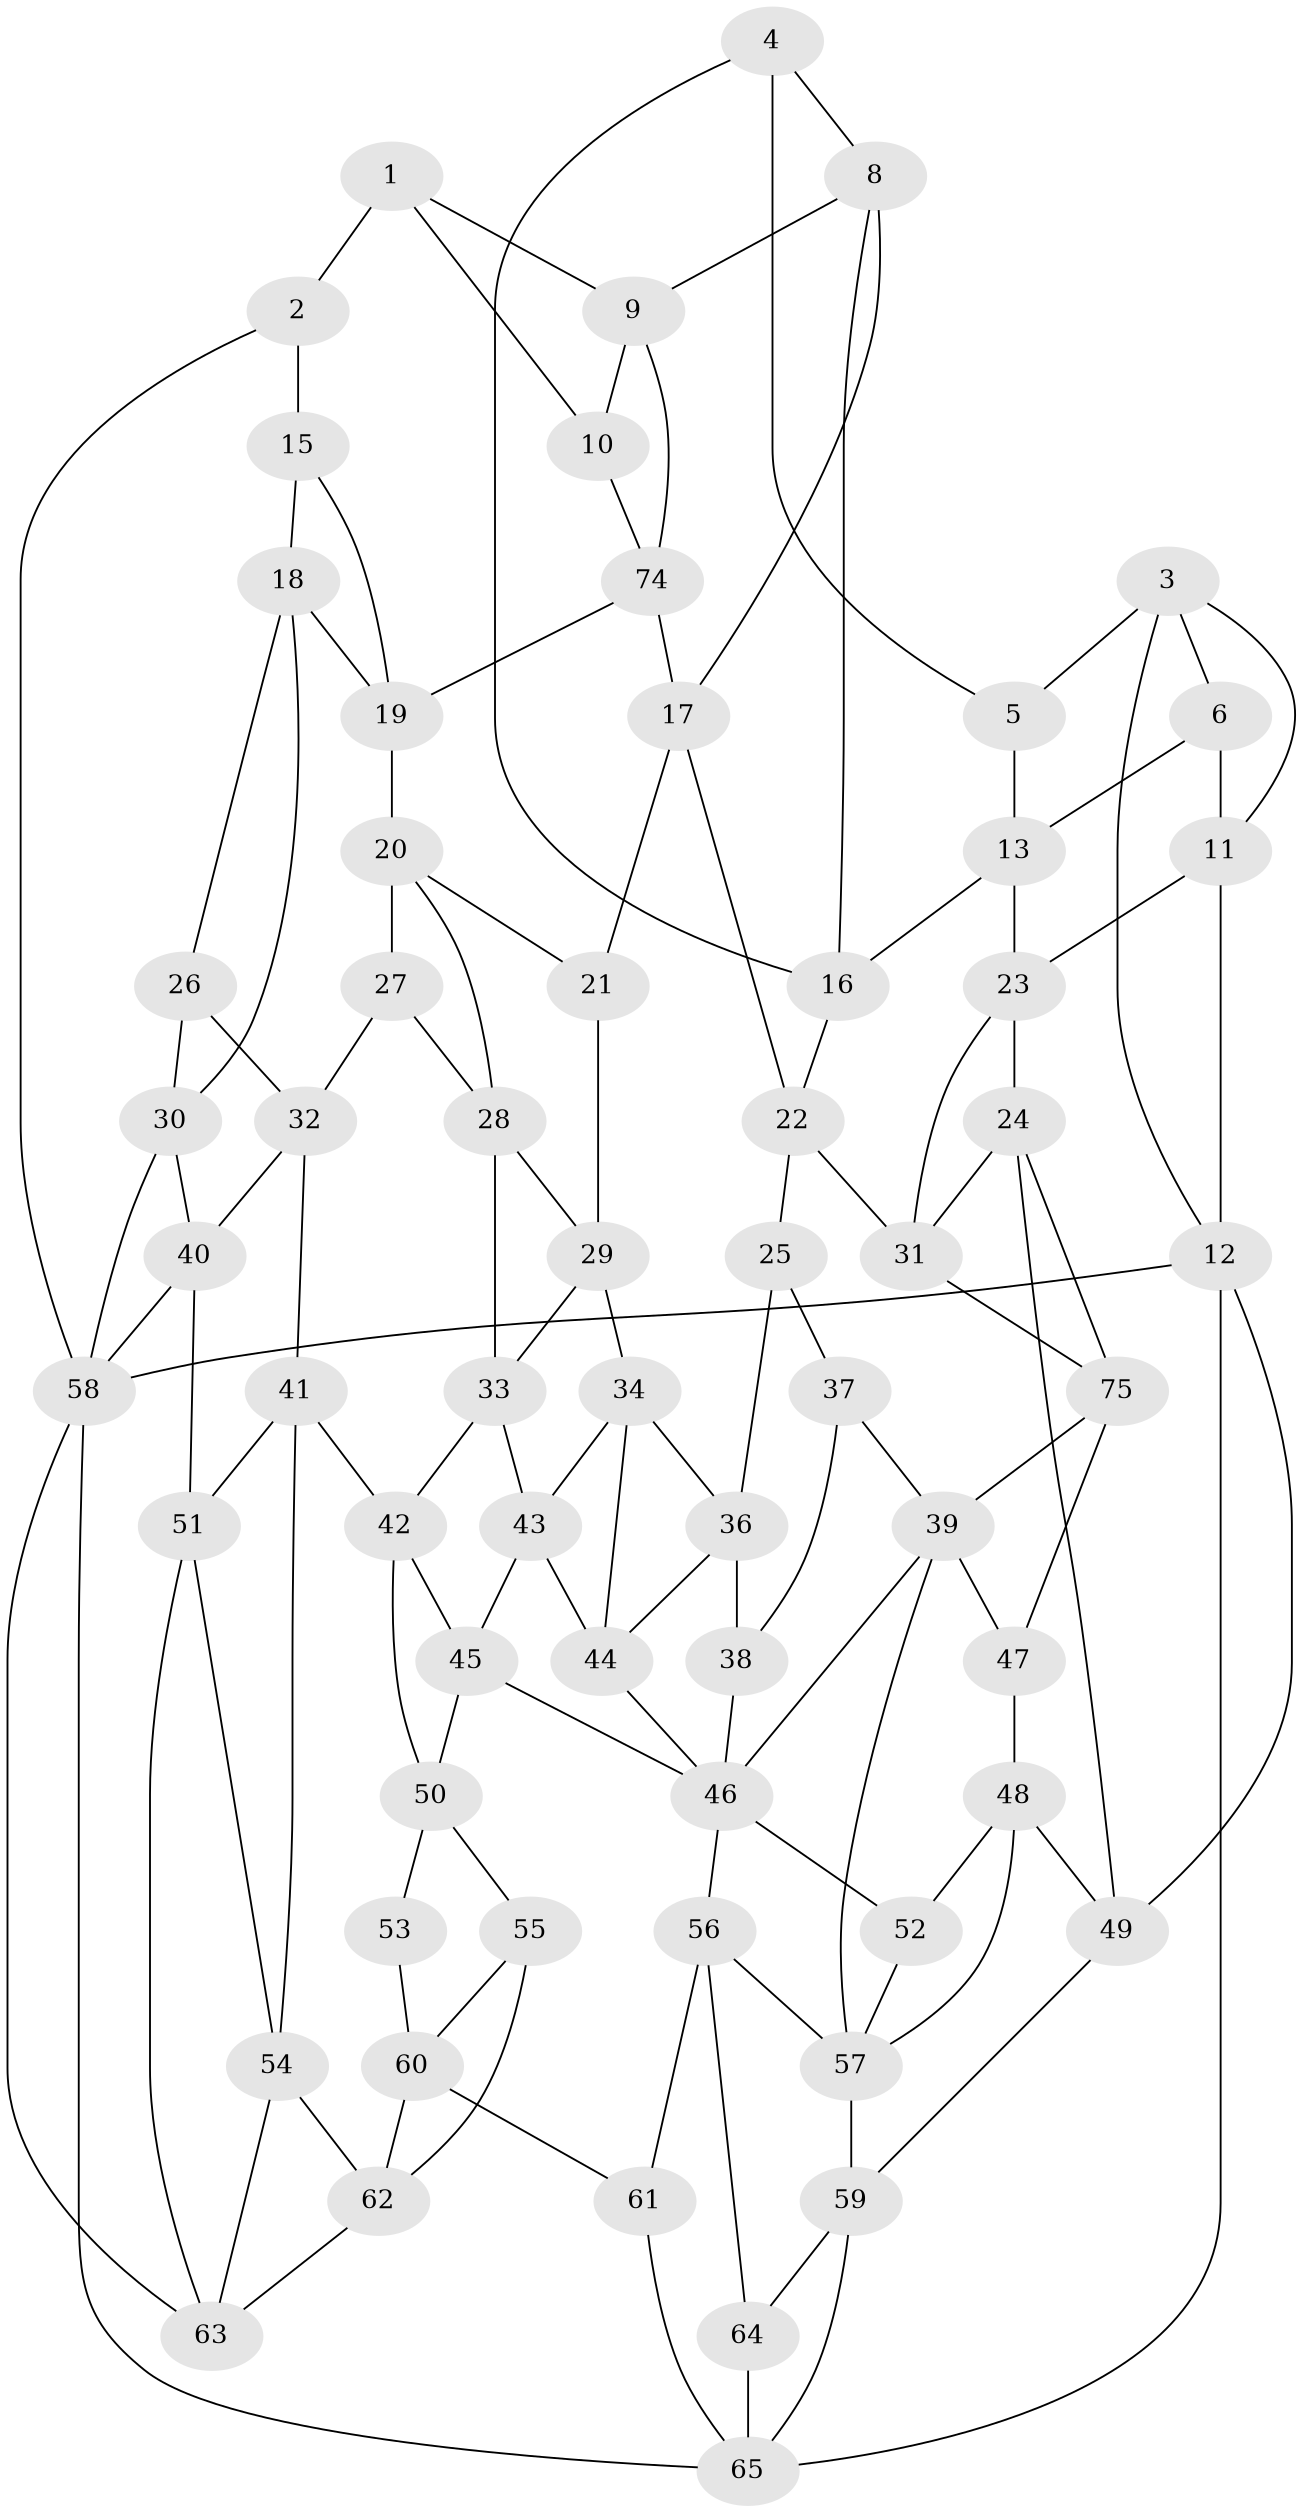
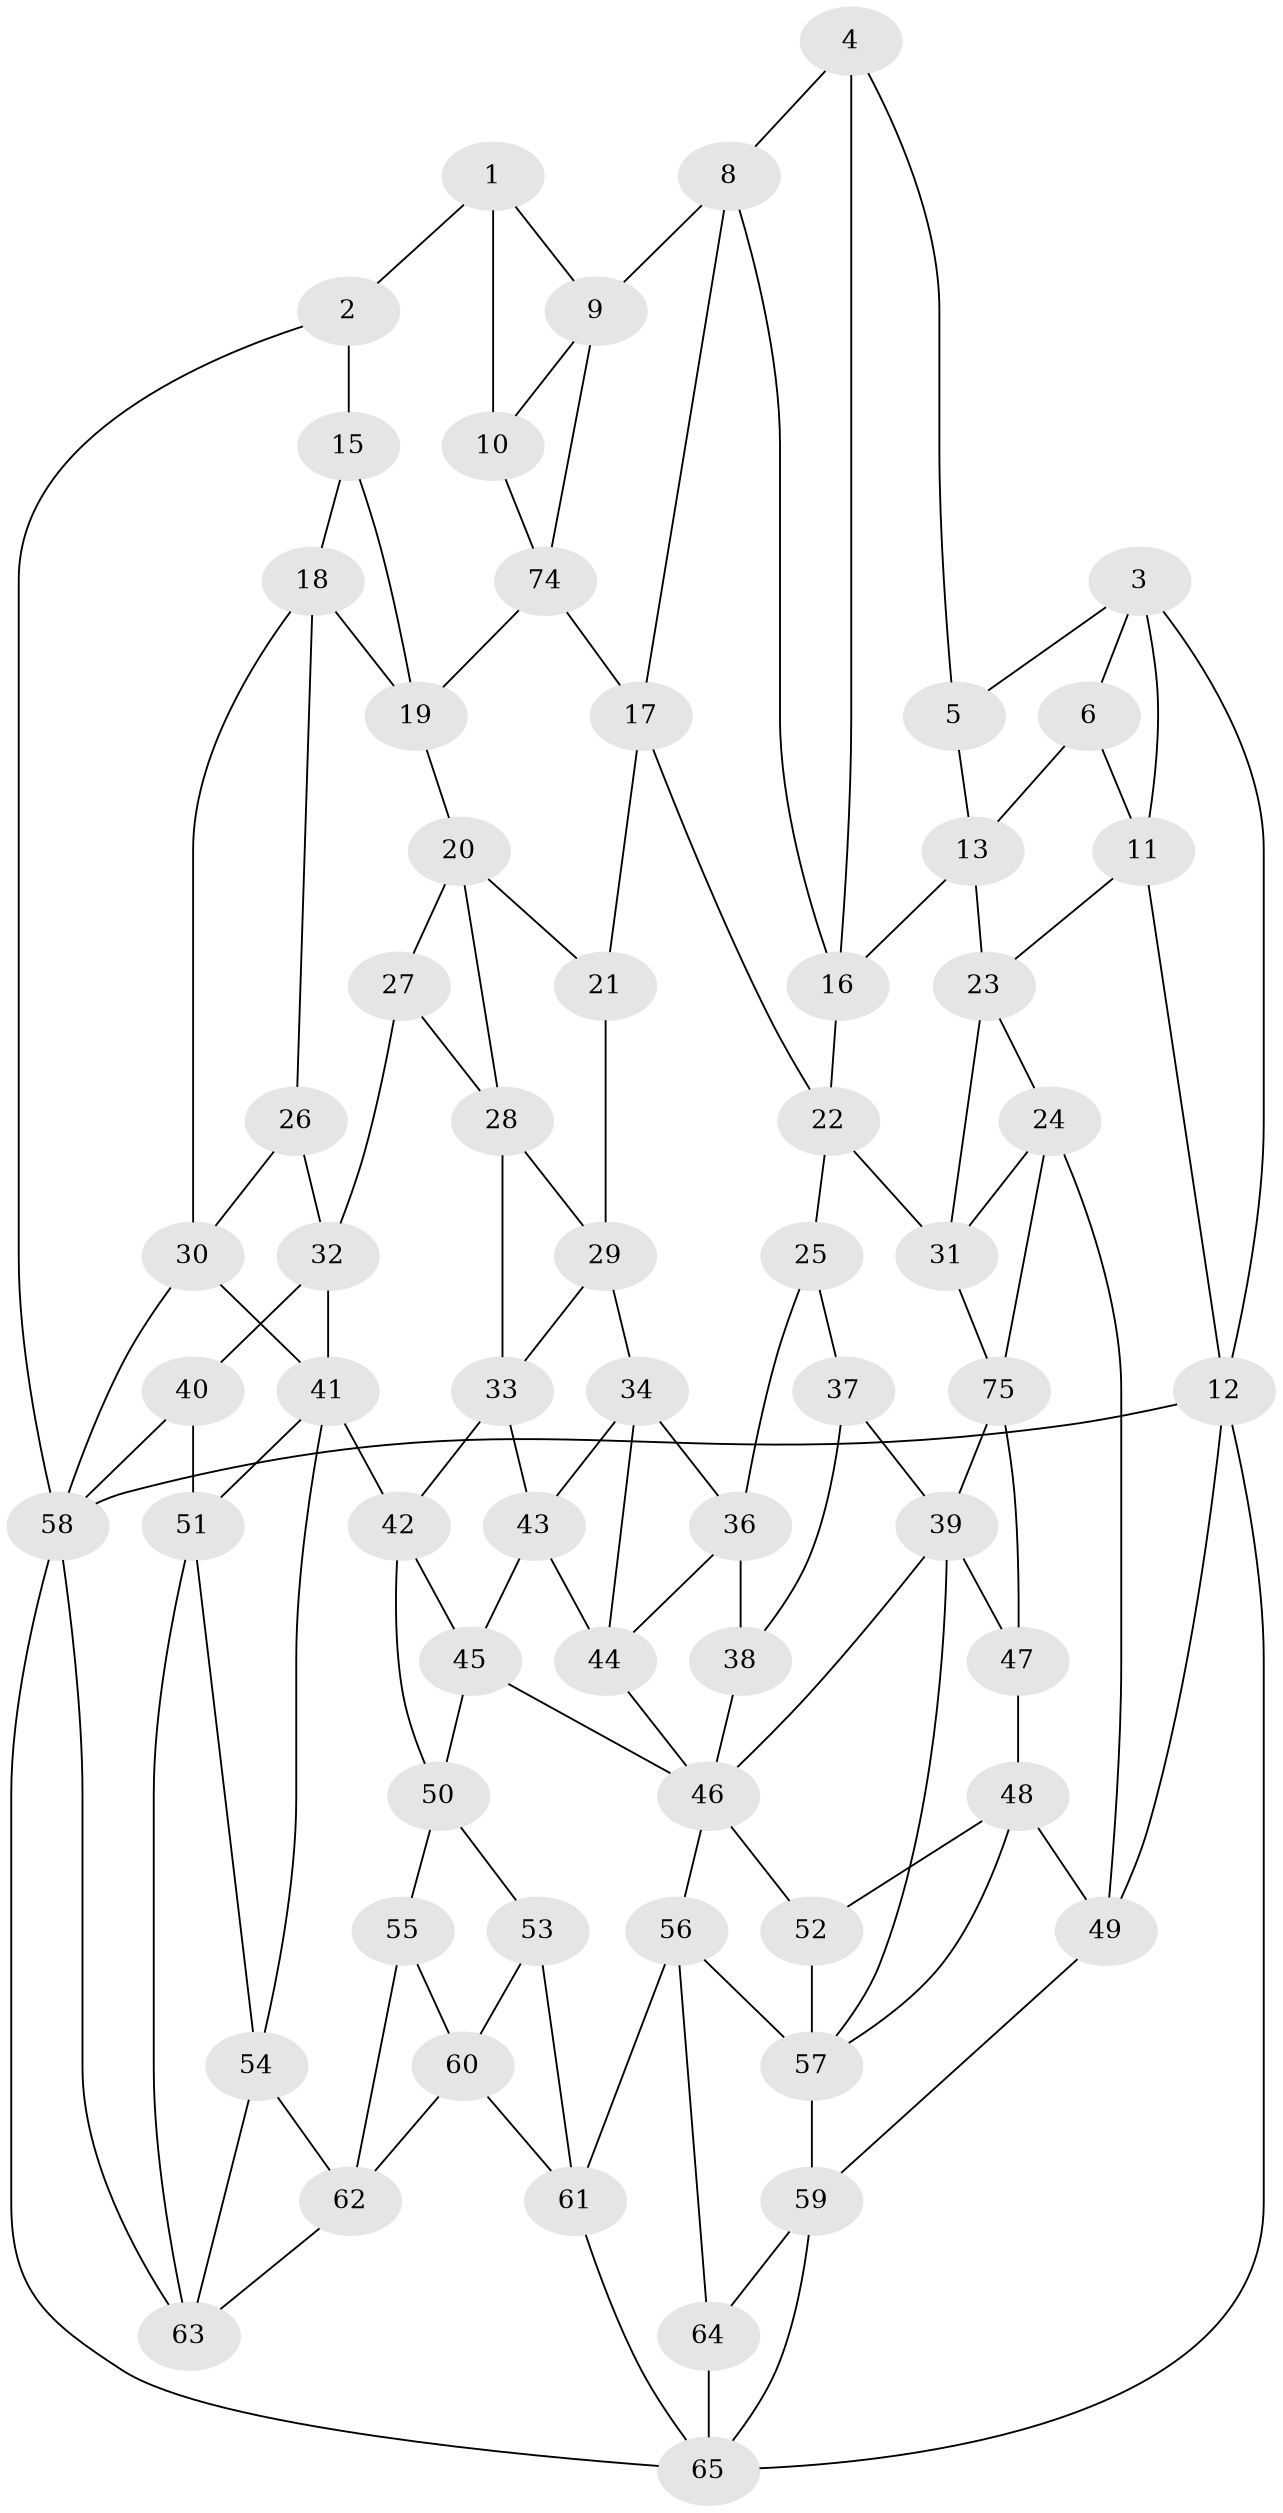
edge "30" -- "40": now "30" -- "41"
edge "53" -- "61": added
